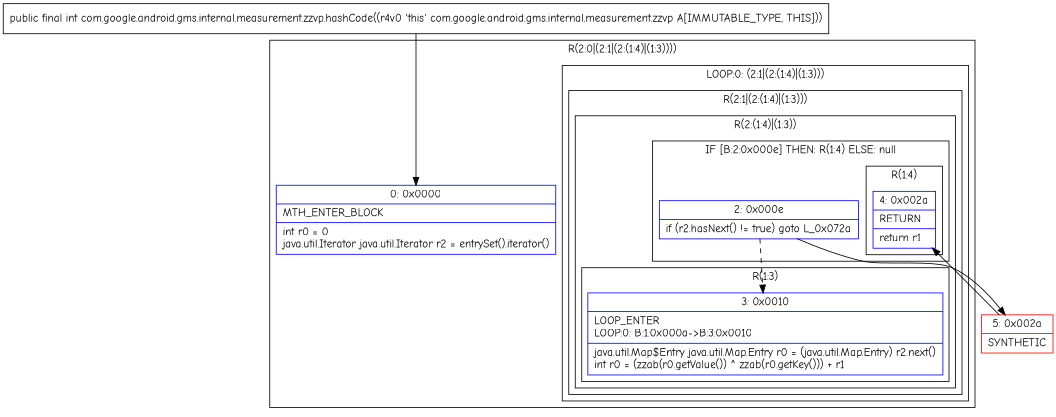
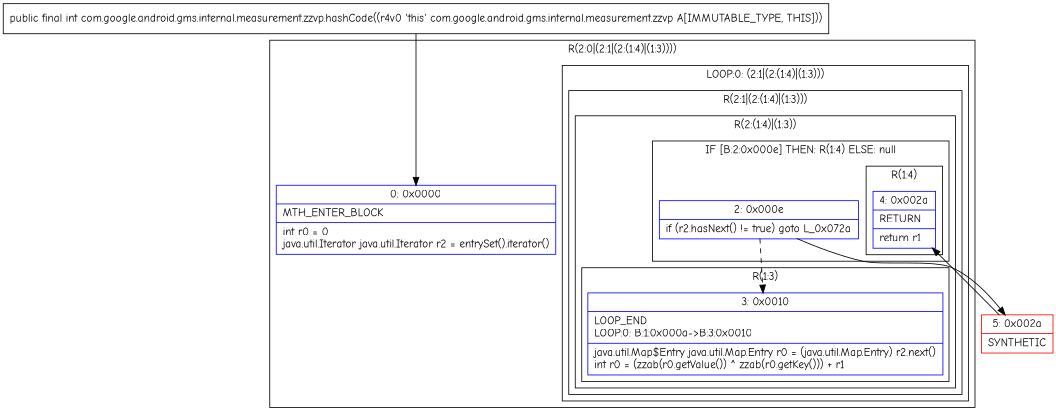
node "3: 0x0010": text "LOOP_ENTER" -> "LOOP_END"
